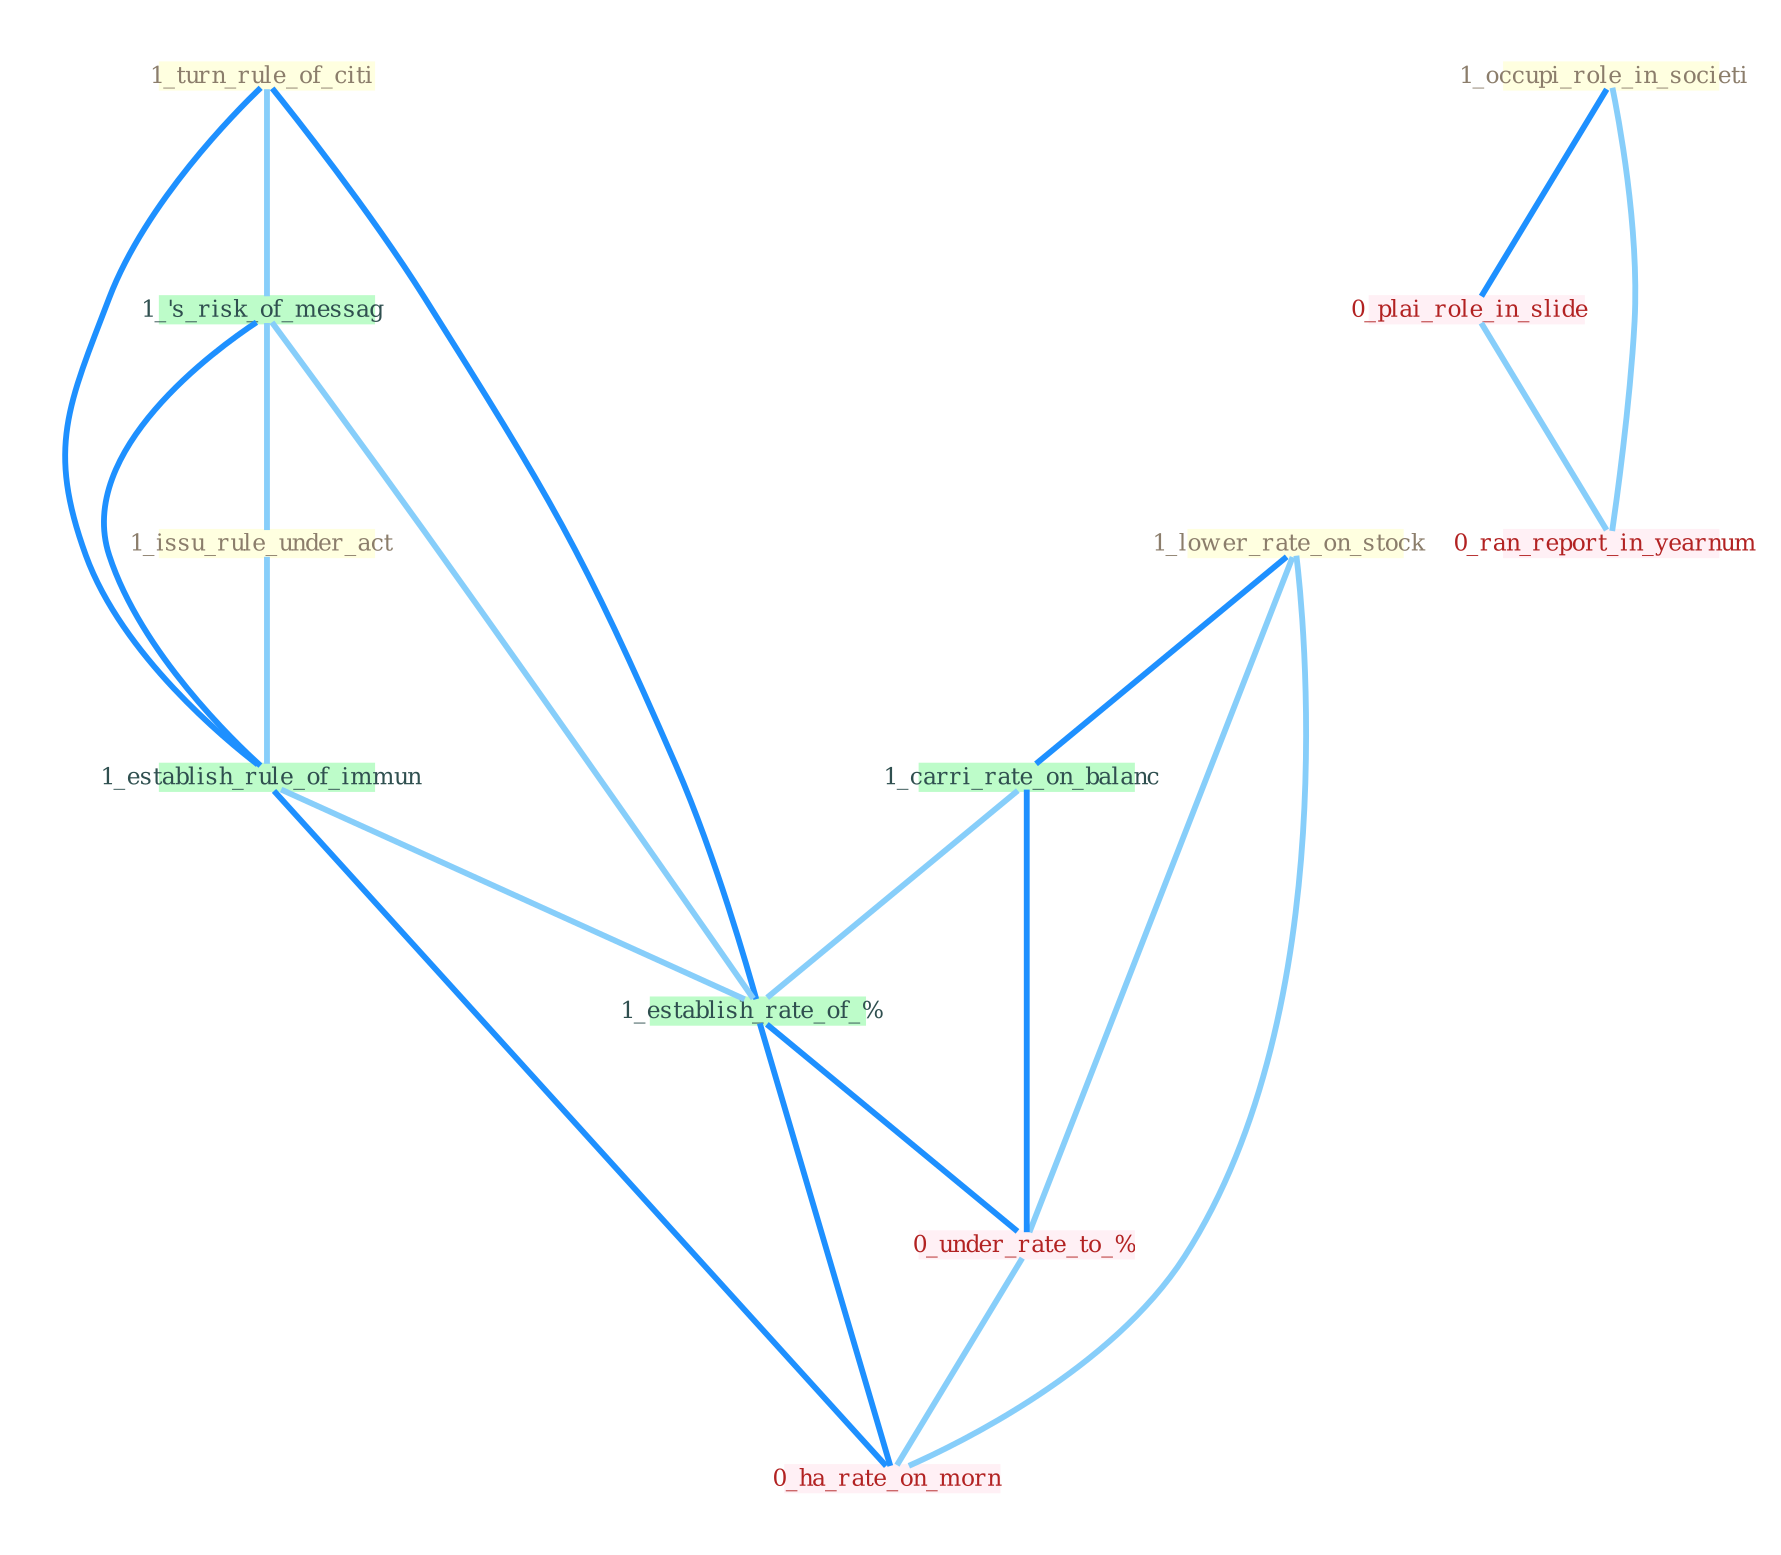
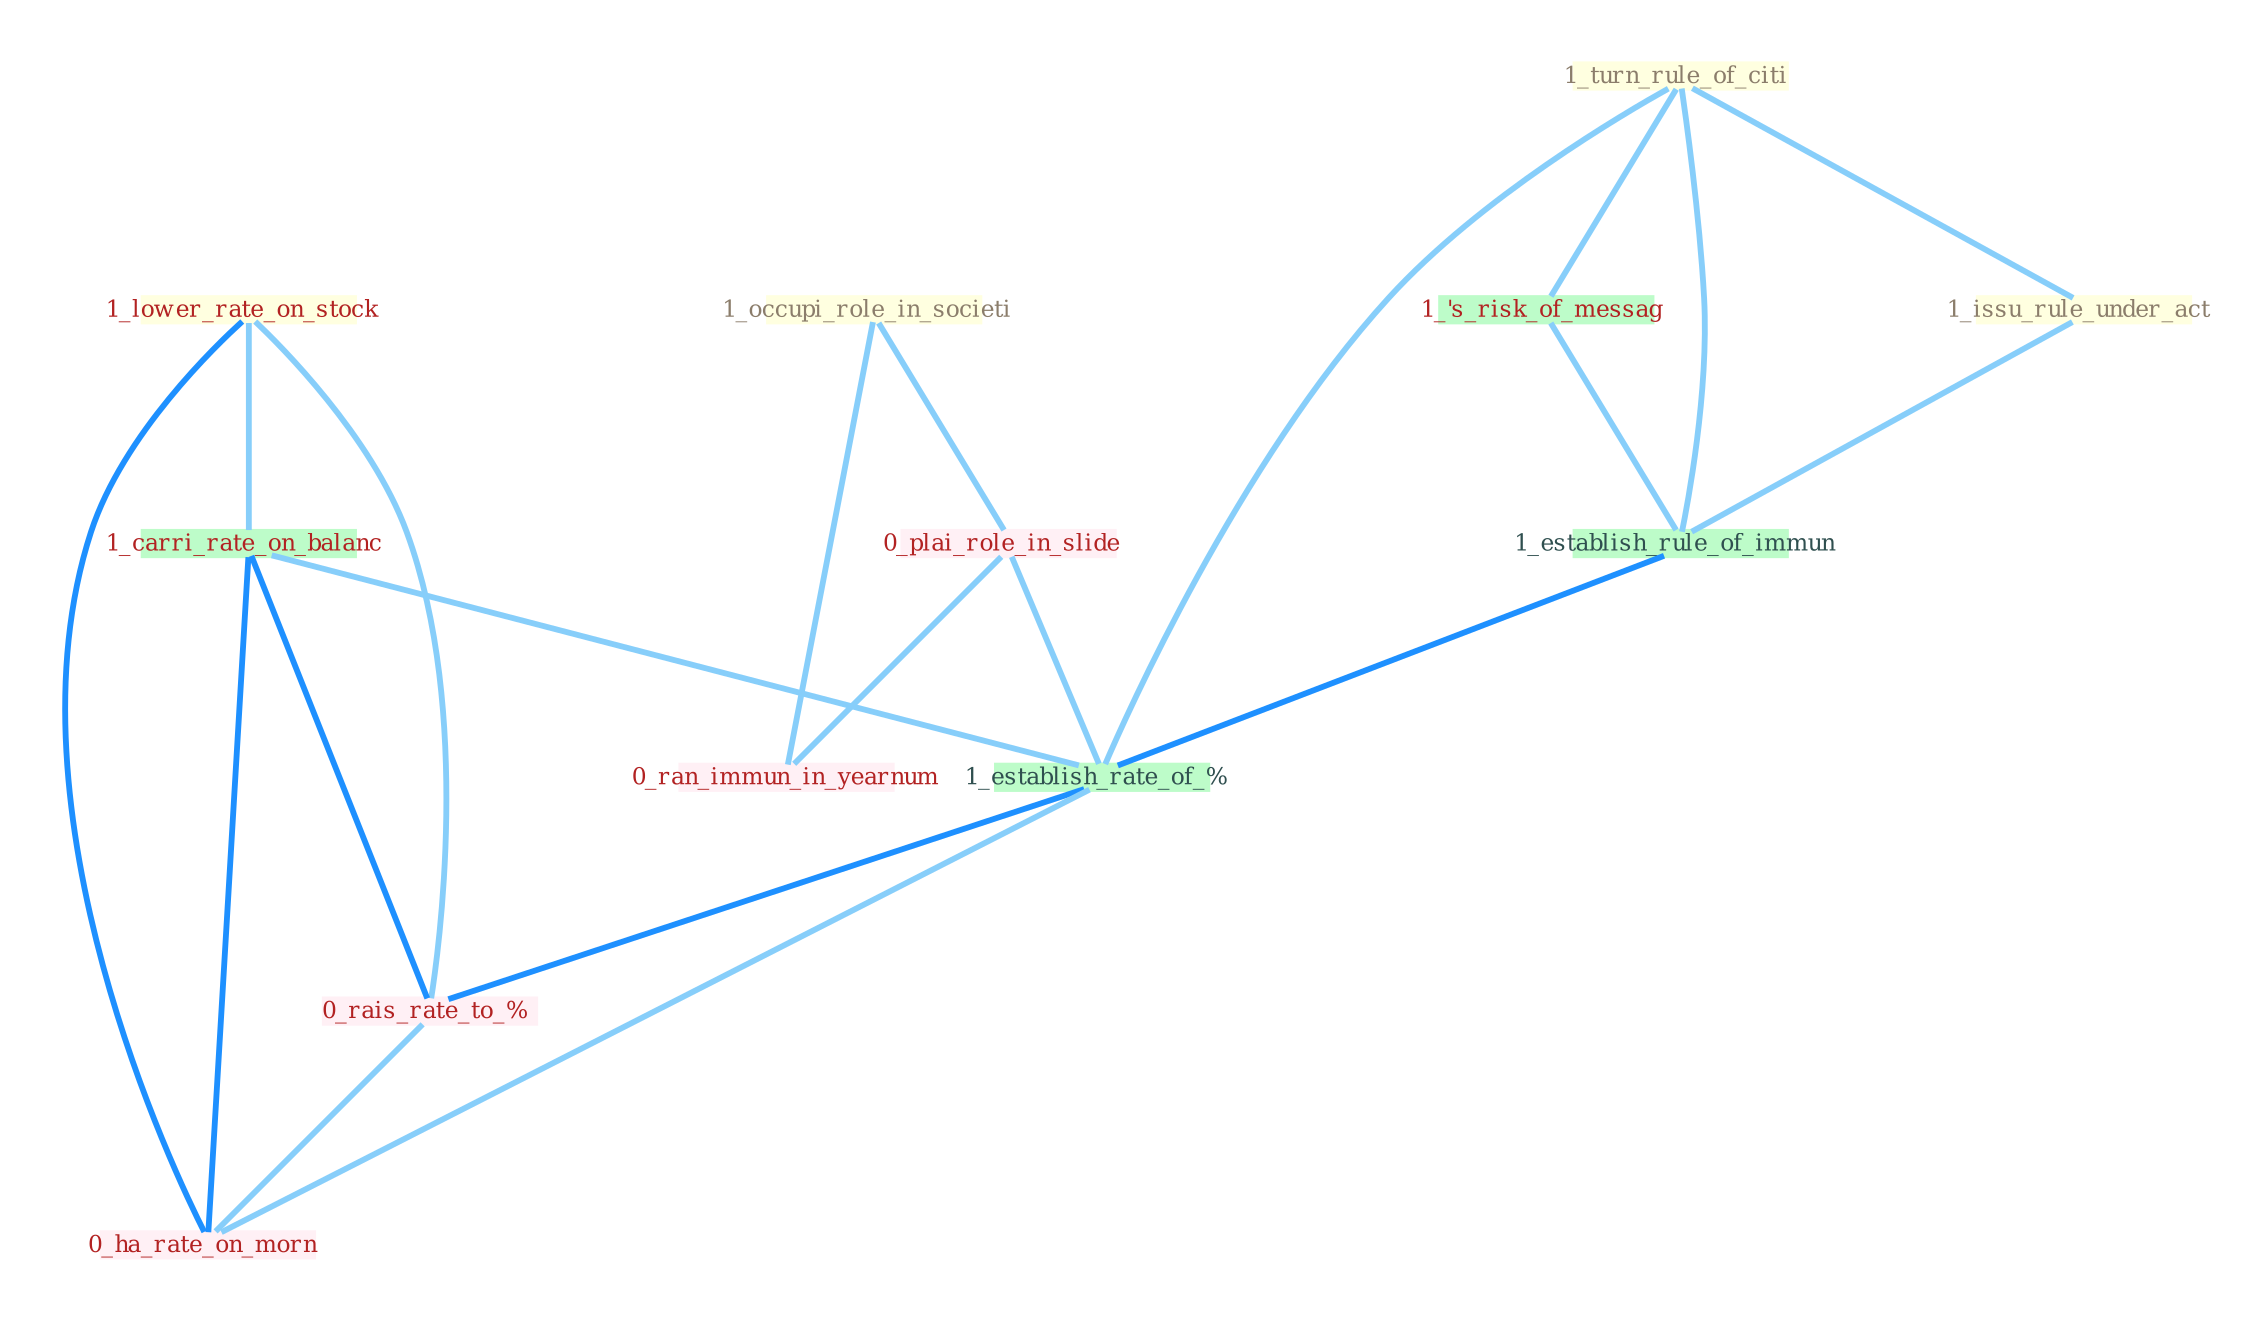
edge "1_occupi_role_in_societi" -- "0_plai_role_in_slide": color #1e90ff -> #87cefa
node "1_'s_risk_of_messag": fontcolor #2f4f4f -> #b22222
edge "1_'s_risk_of_messag" -- "1_issu_rule_under_act": now "1_turn_rule_of_citi" -- "1_issu_rule_under_act"
edge "1_turn_rule_of_citi" -- "1_establish_rule_of_immun": color #1e90ff -> #87cefa
edge "1_'s_risk_of_messag" -- "1_establish_rule_of_immun": color #1e90ff -> #87cefa
edge "1_turn_rule_of_citi" -- "1_establish_rate_of_%": color #1e90ff -> #87cefa
node "1_lower_rate_on_stock": fontcolor #8b7d6b -> #b22222
node "0_ran_report_in_yearnum": label "0_ran_report_in_yearnum" -> "0_ran_immun_in_yearnum"
edge "1_'s_risk_of_messag" -- "1_establish_rate_of_%": now "0_plai_role_in_slide" -- "1_establish_rate_of_%"
edge "1_lower_rate_on_stock" -- "1_carri_rate_on_balanc": color #1e90ff -> #87cefa
node "1_carri_rate_on_balanc": fontcolor #2f4f4f -> #b22222
edge "1_establish_rule_of_immun" -- "1_establish_rate_of_%": color #87cefa -> #1e90ff
edge "1_lower_rate_on_stock" -- "0_ha_rate_on_morn": color #87cefa -> #1e90ff
edge "1_establish_rule_of_immun" -- "0_ha_rate_on_morn": now "1_carri_rate_on_balanc" -- "0_ha_rate_on_morn"
edge "1_establish_rate_of_%" -- "0_ha_rate_on_morn": color #1e90ff -> #87cefa
node "0_under_rate_to_%": label "0_under_rate_to_%" -> "0_rais_rate_to_%"
